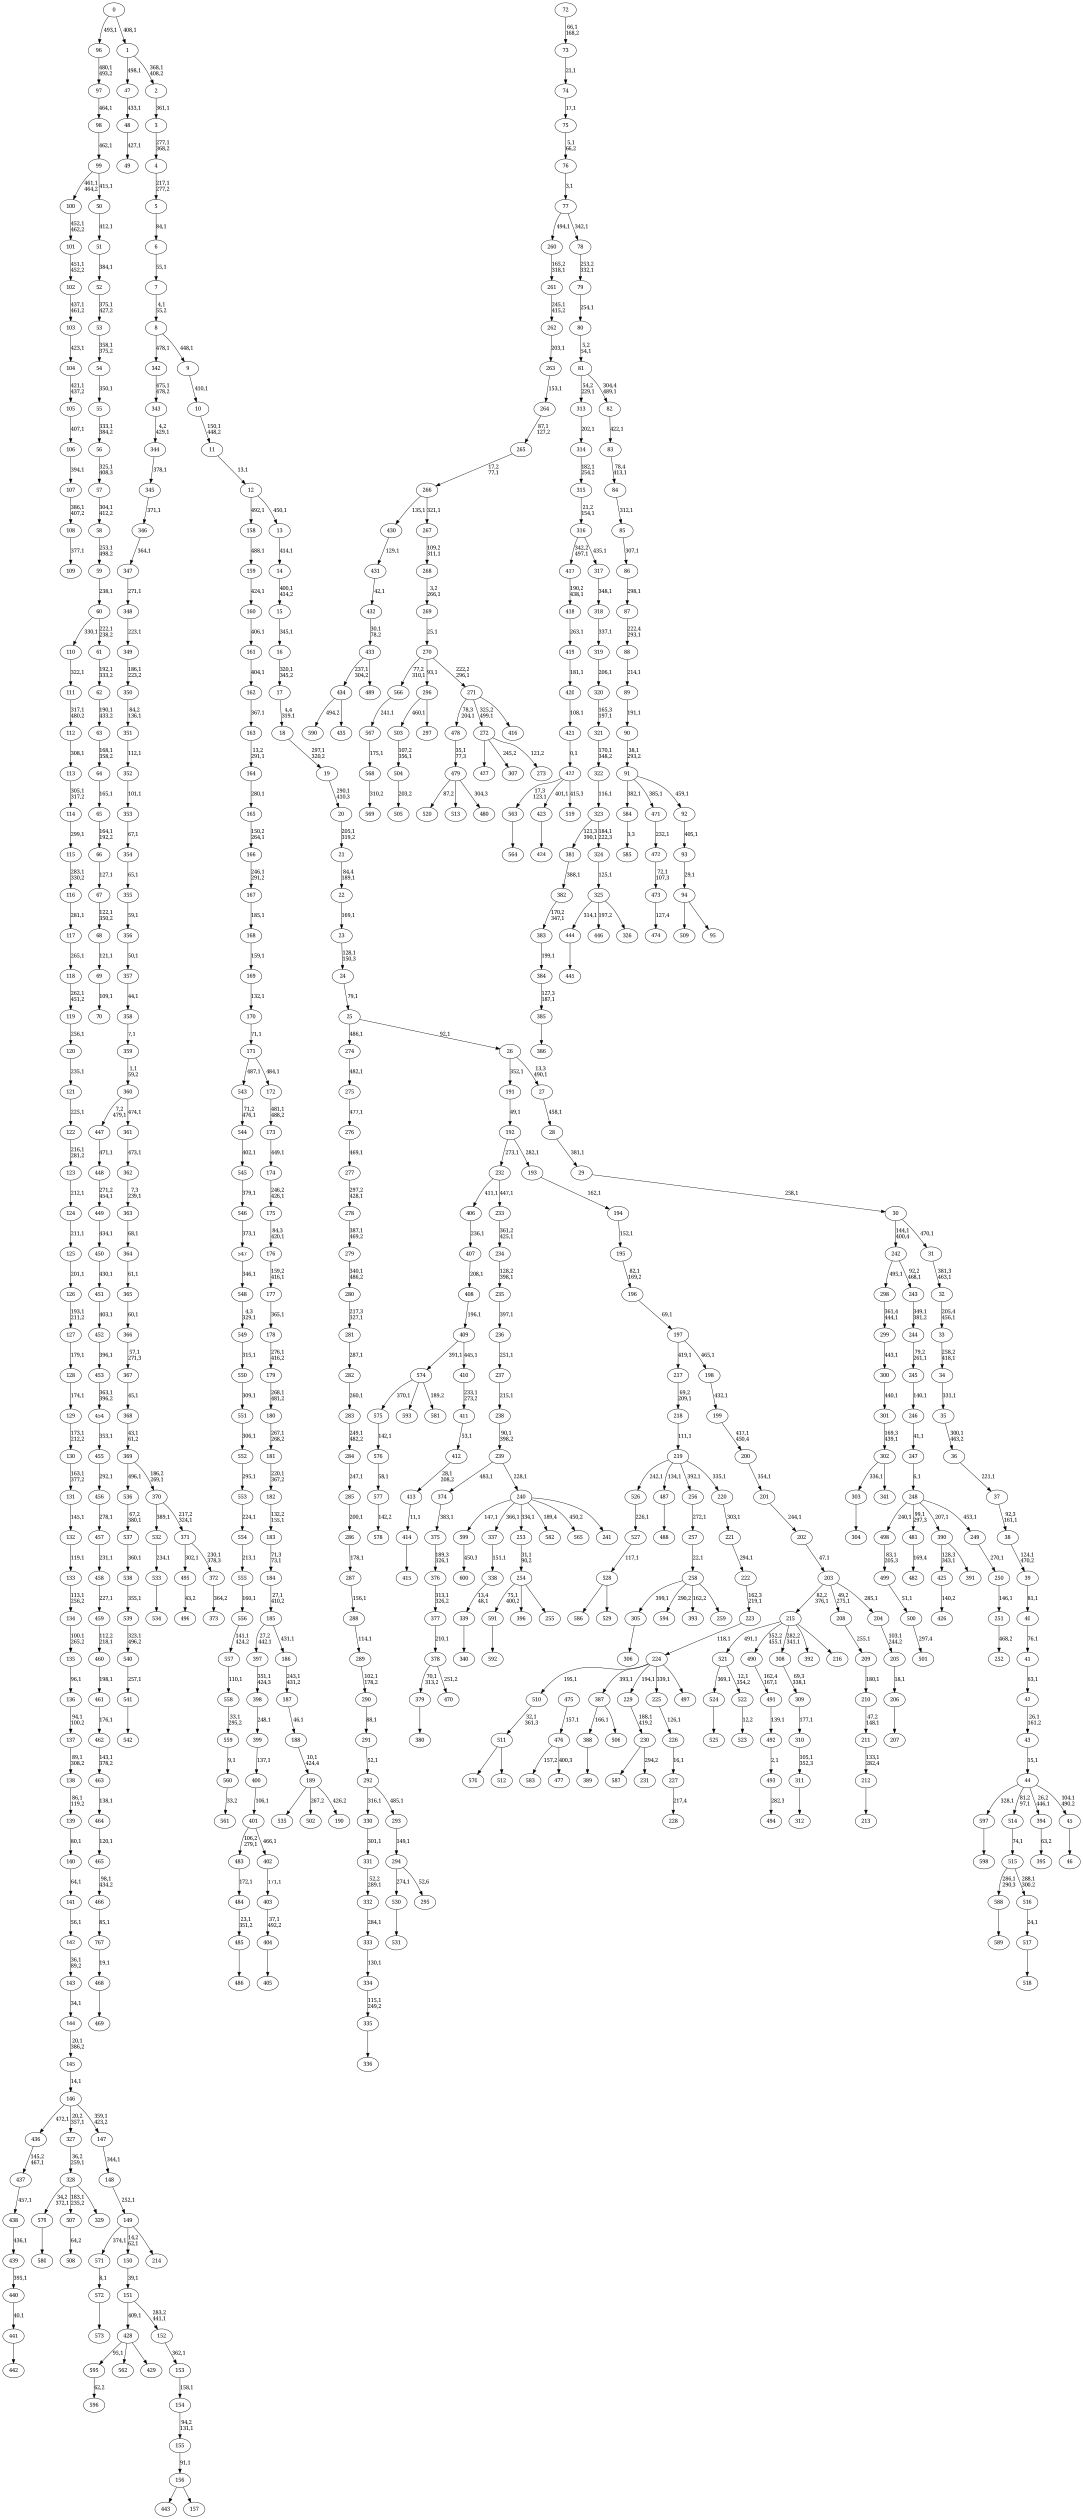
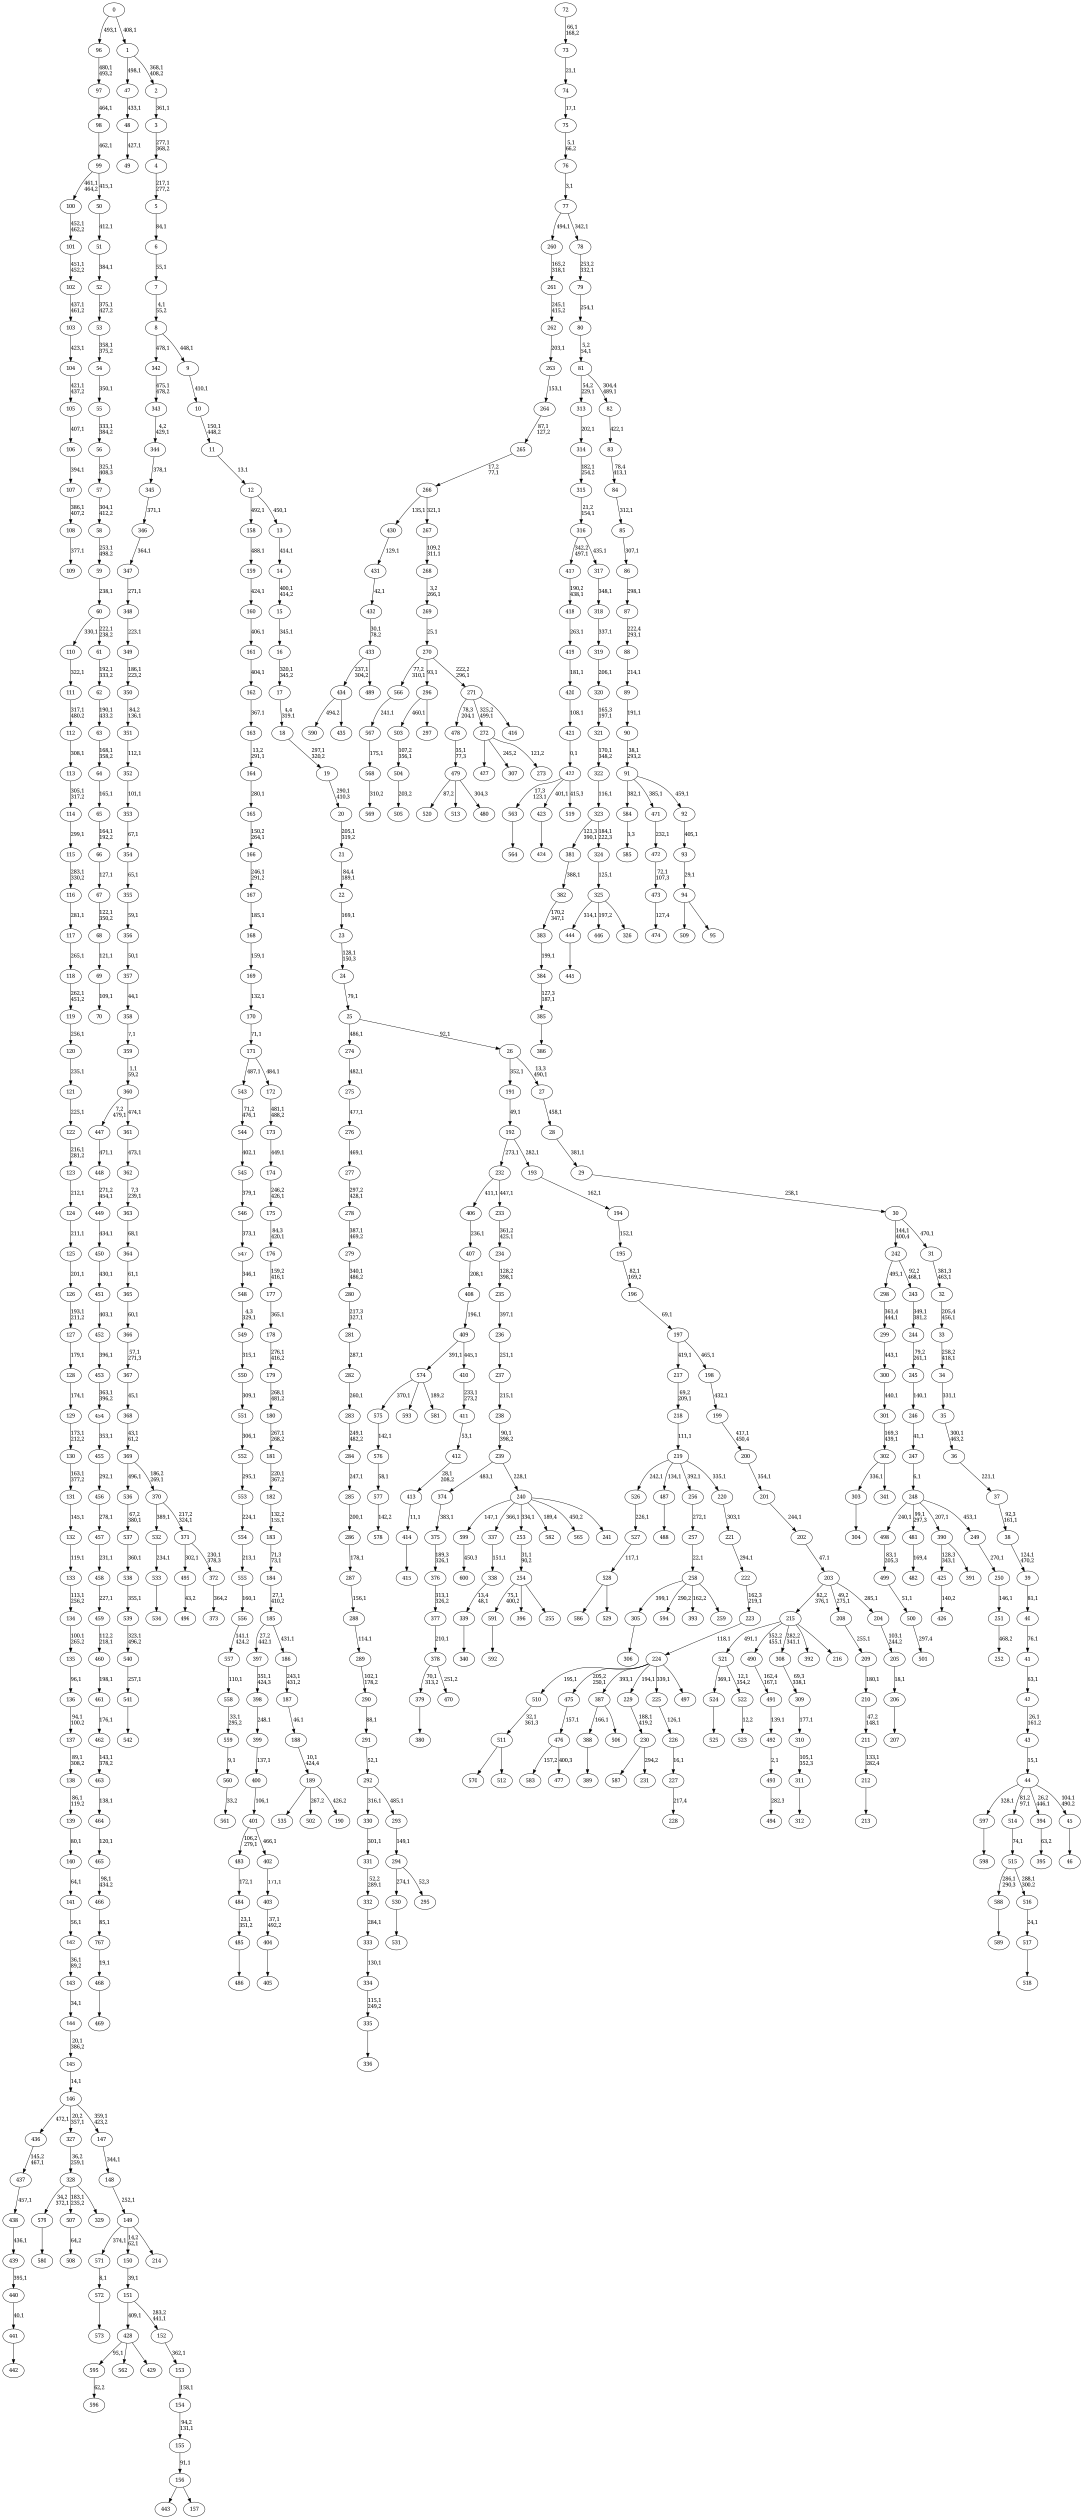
edge "224" -> "475": added, label "205,2 250,1"
edge "294" -> "295": label "52,6" -> "52,3"
